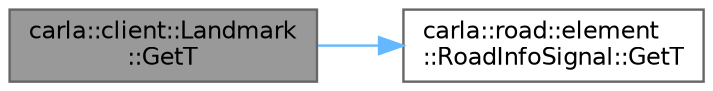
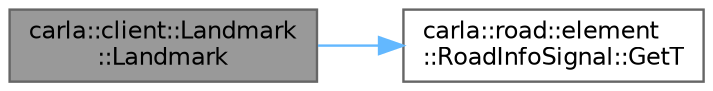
node "carla::client::Landmark ::GetT": label "carla::client::Landmark ::GetT" -> "carla::client::Landmark ::Landmark"
